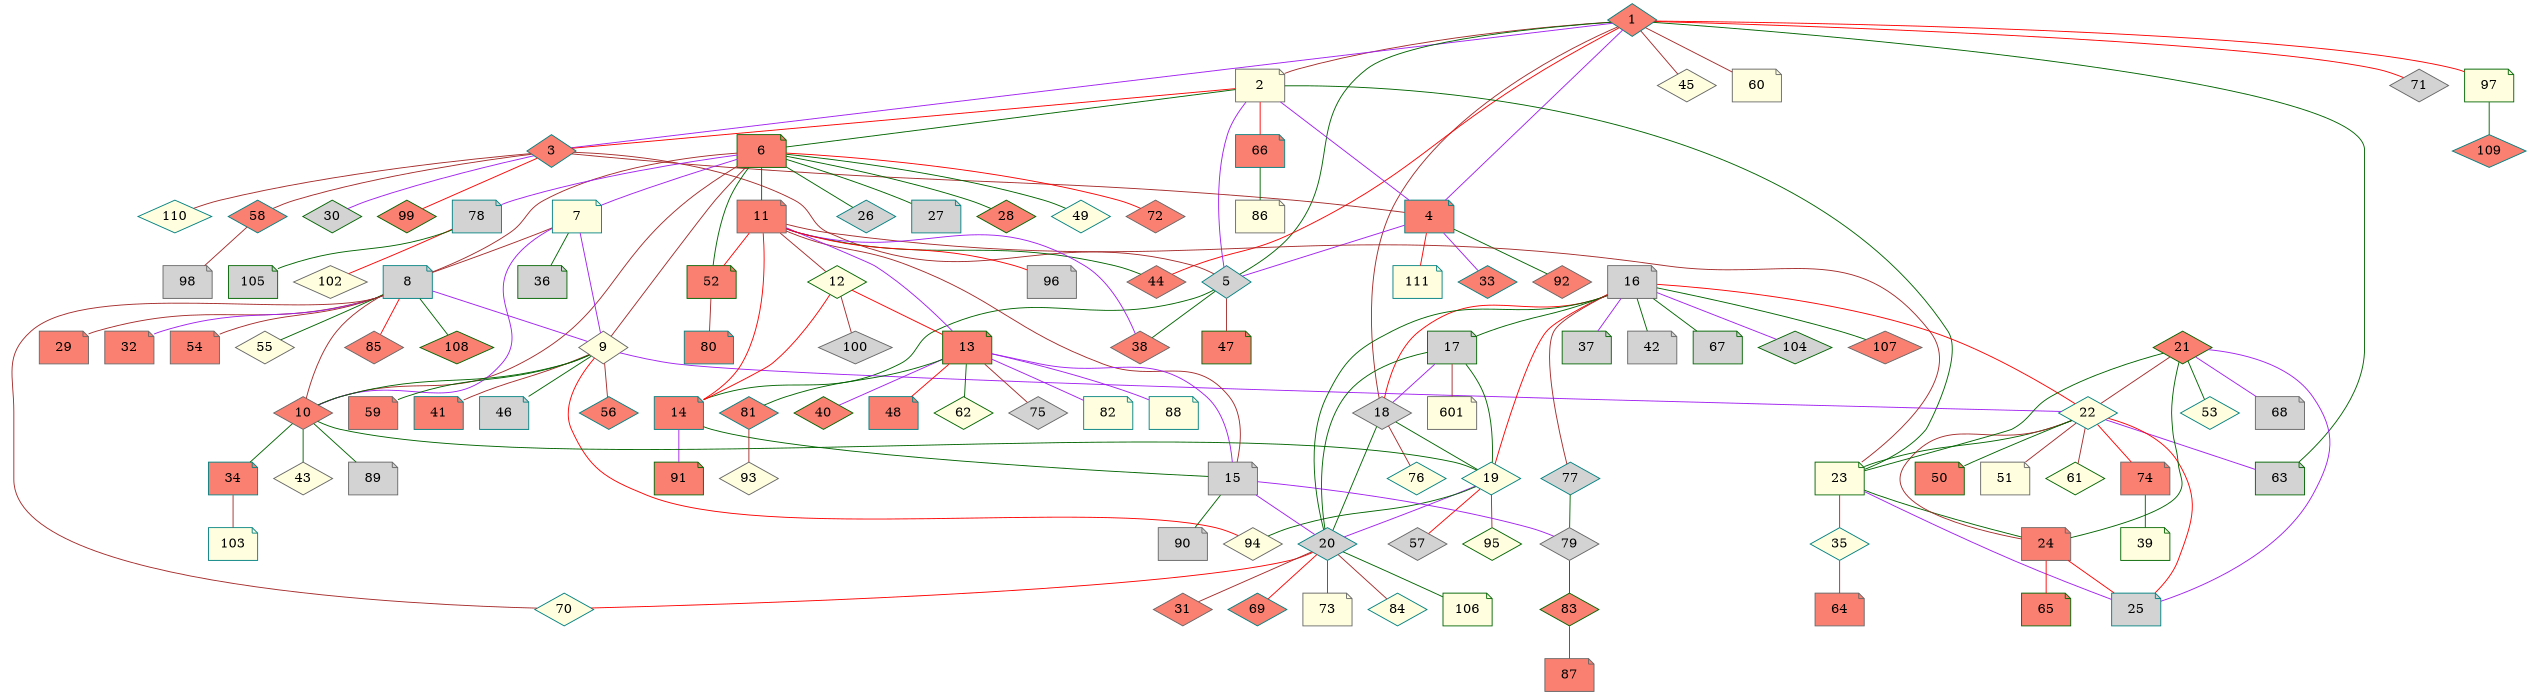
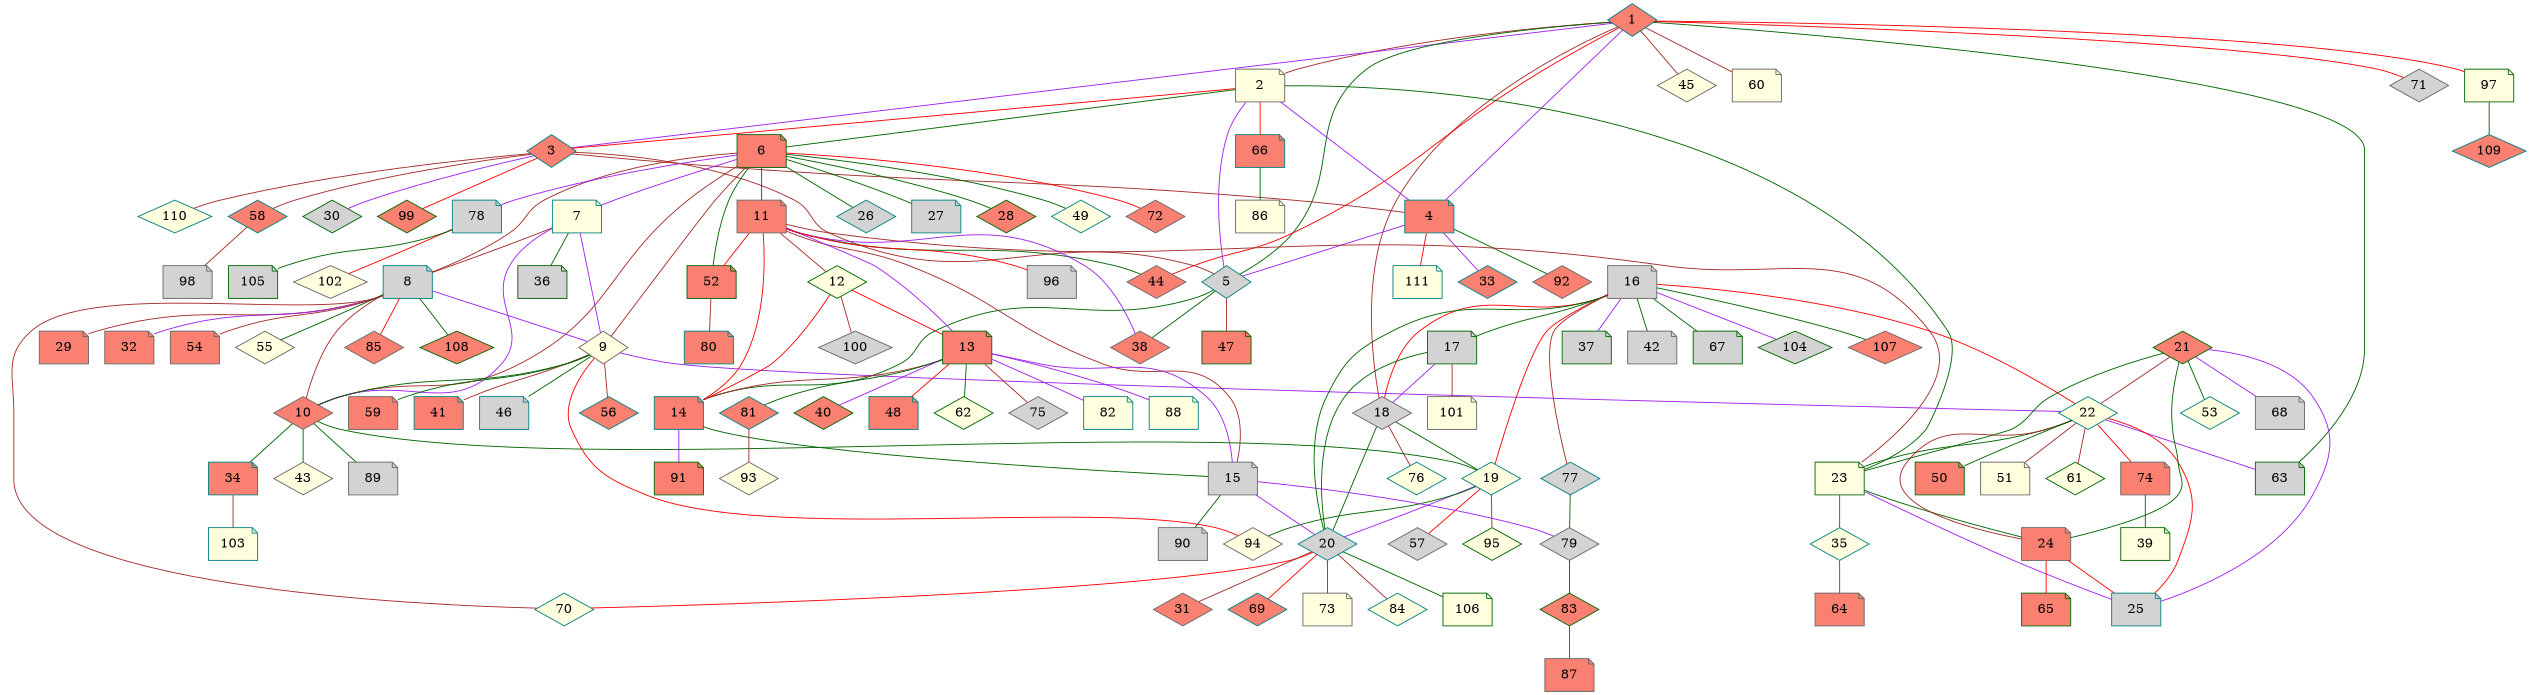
edge "13" -- "14": added
edge "17" -- "19": removed
node "601": label "601" -> "101"
